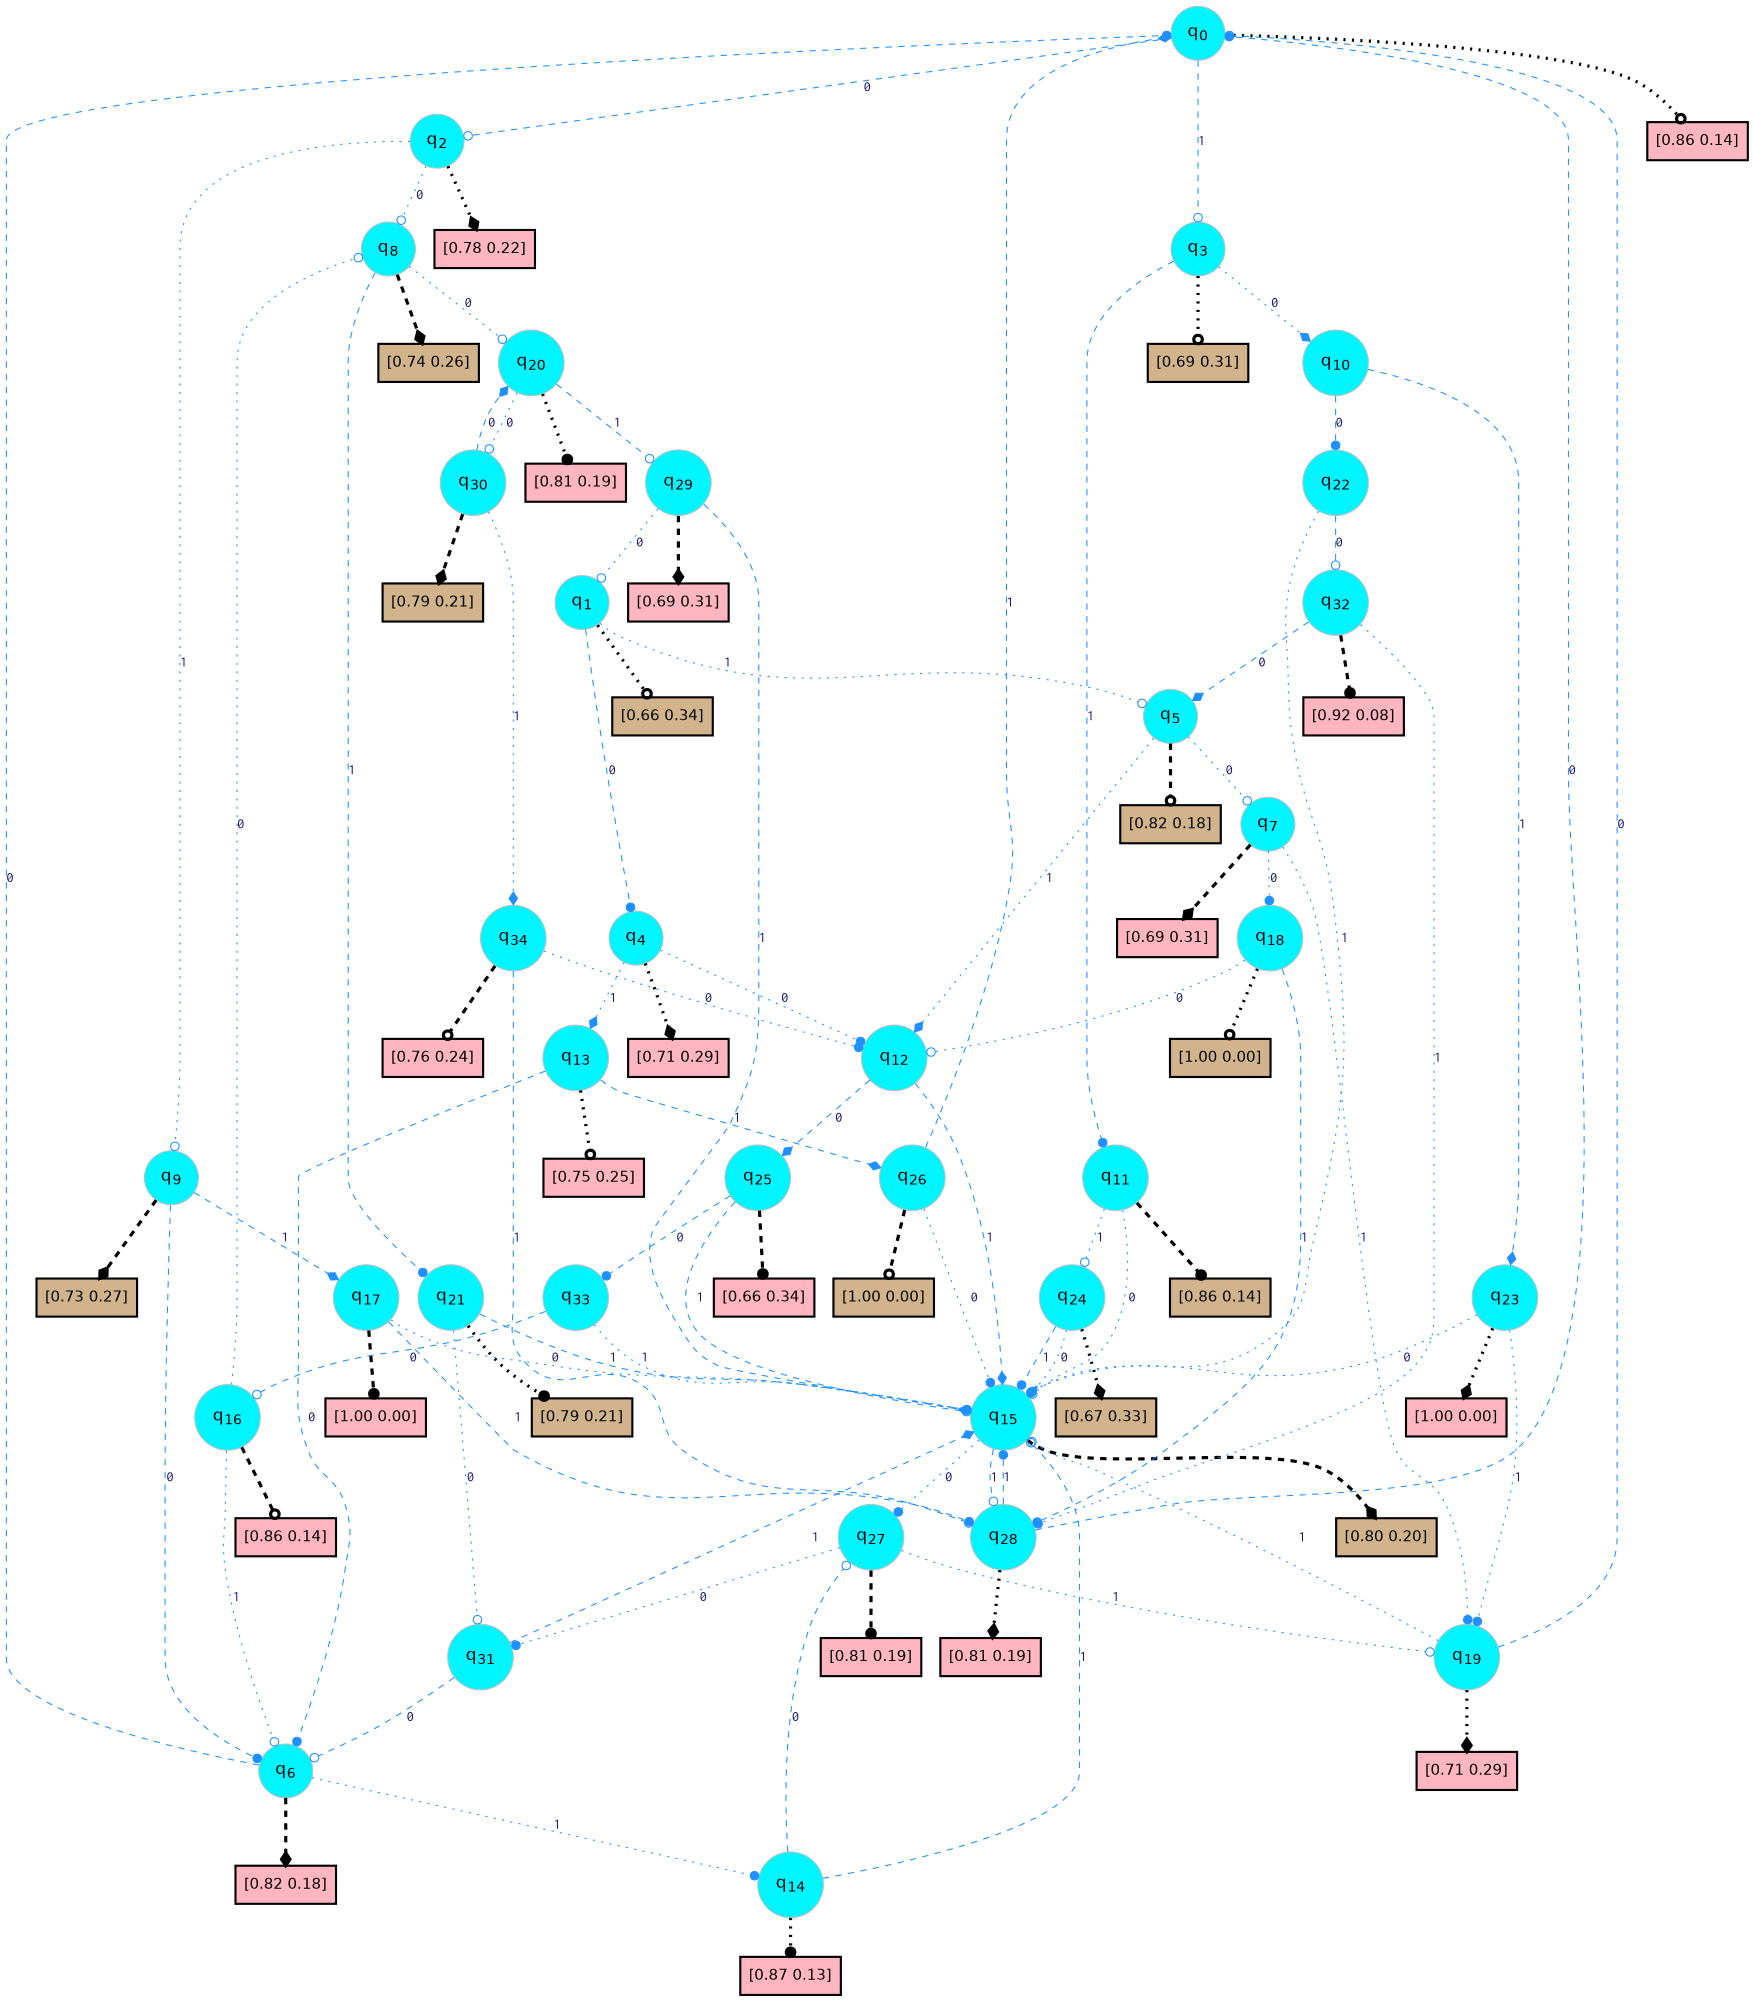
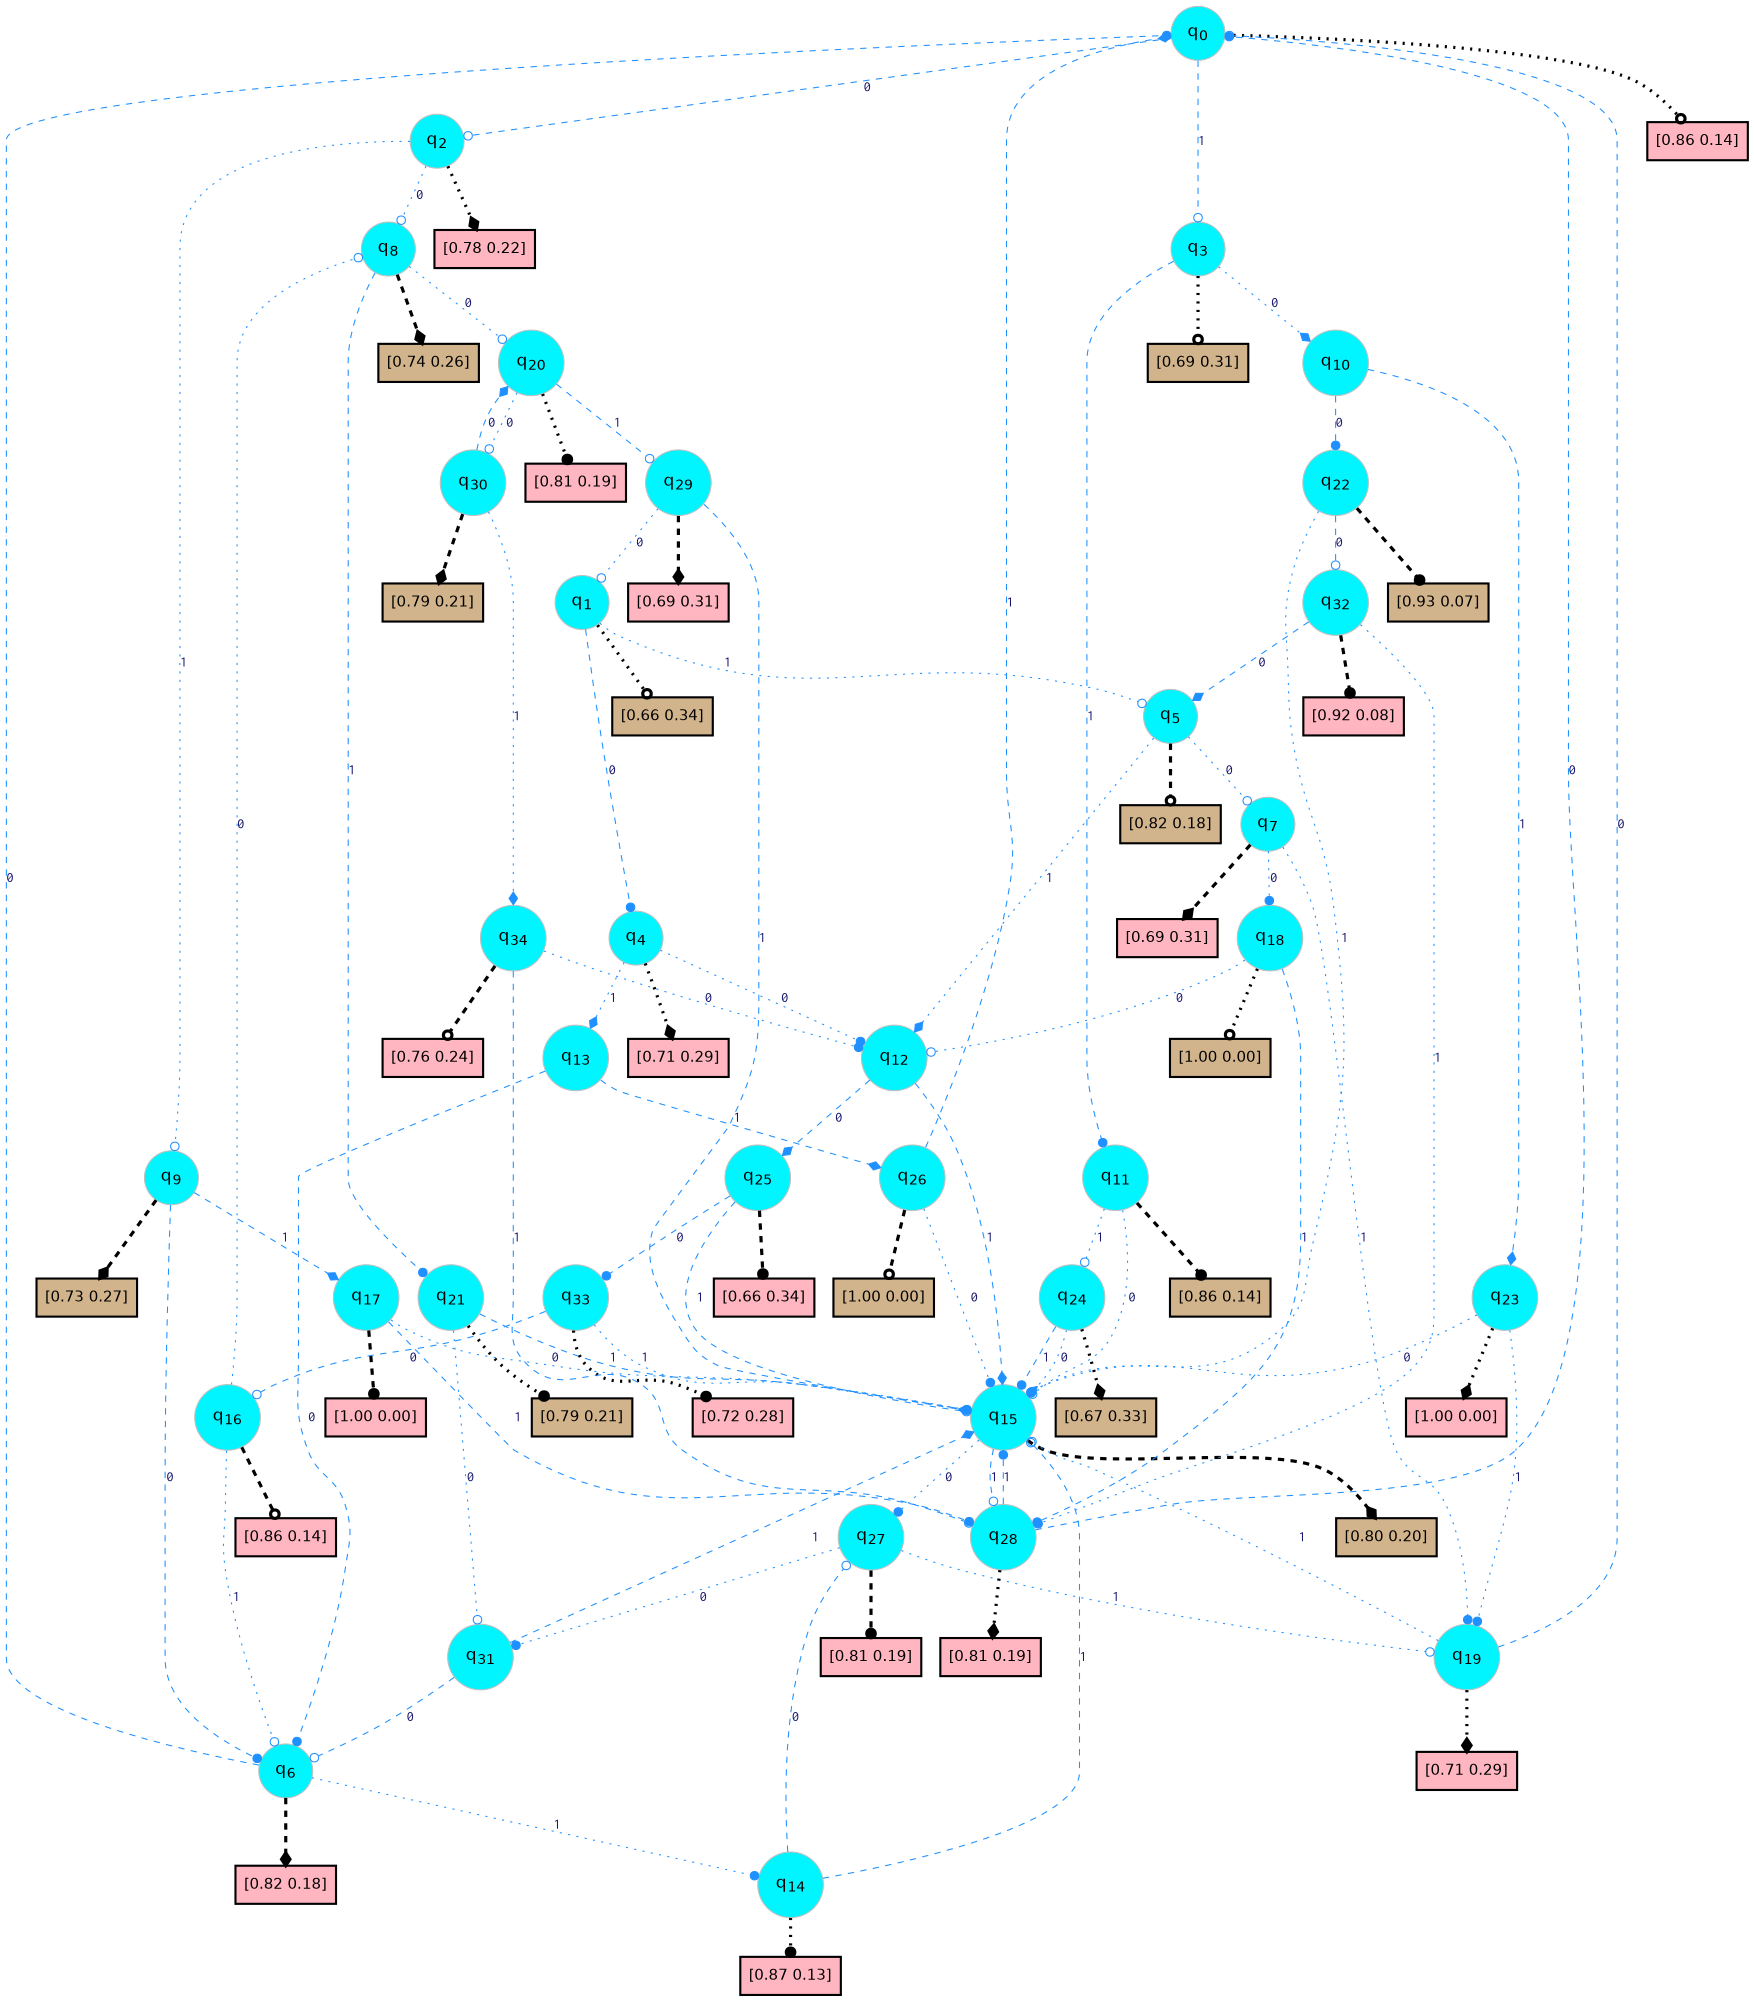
node "[0.93 0.07]": added
node "[0.75 0.25]": removed
node "[0.72 0.28]": added
